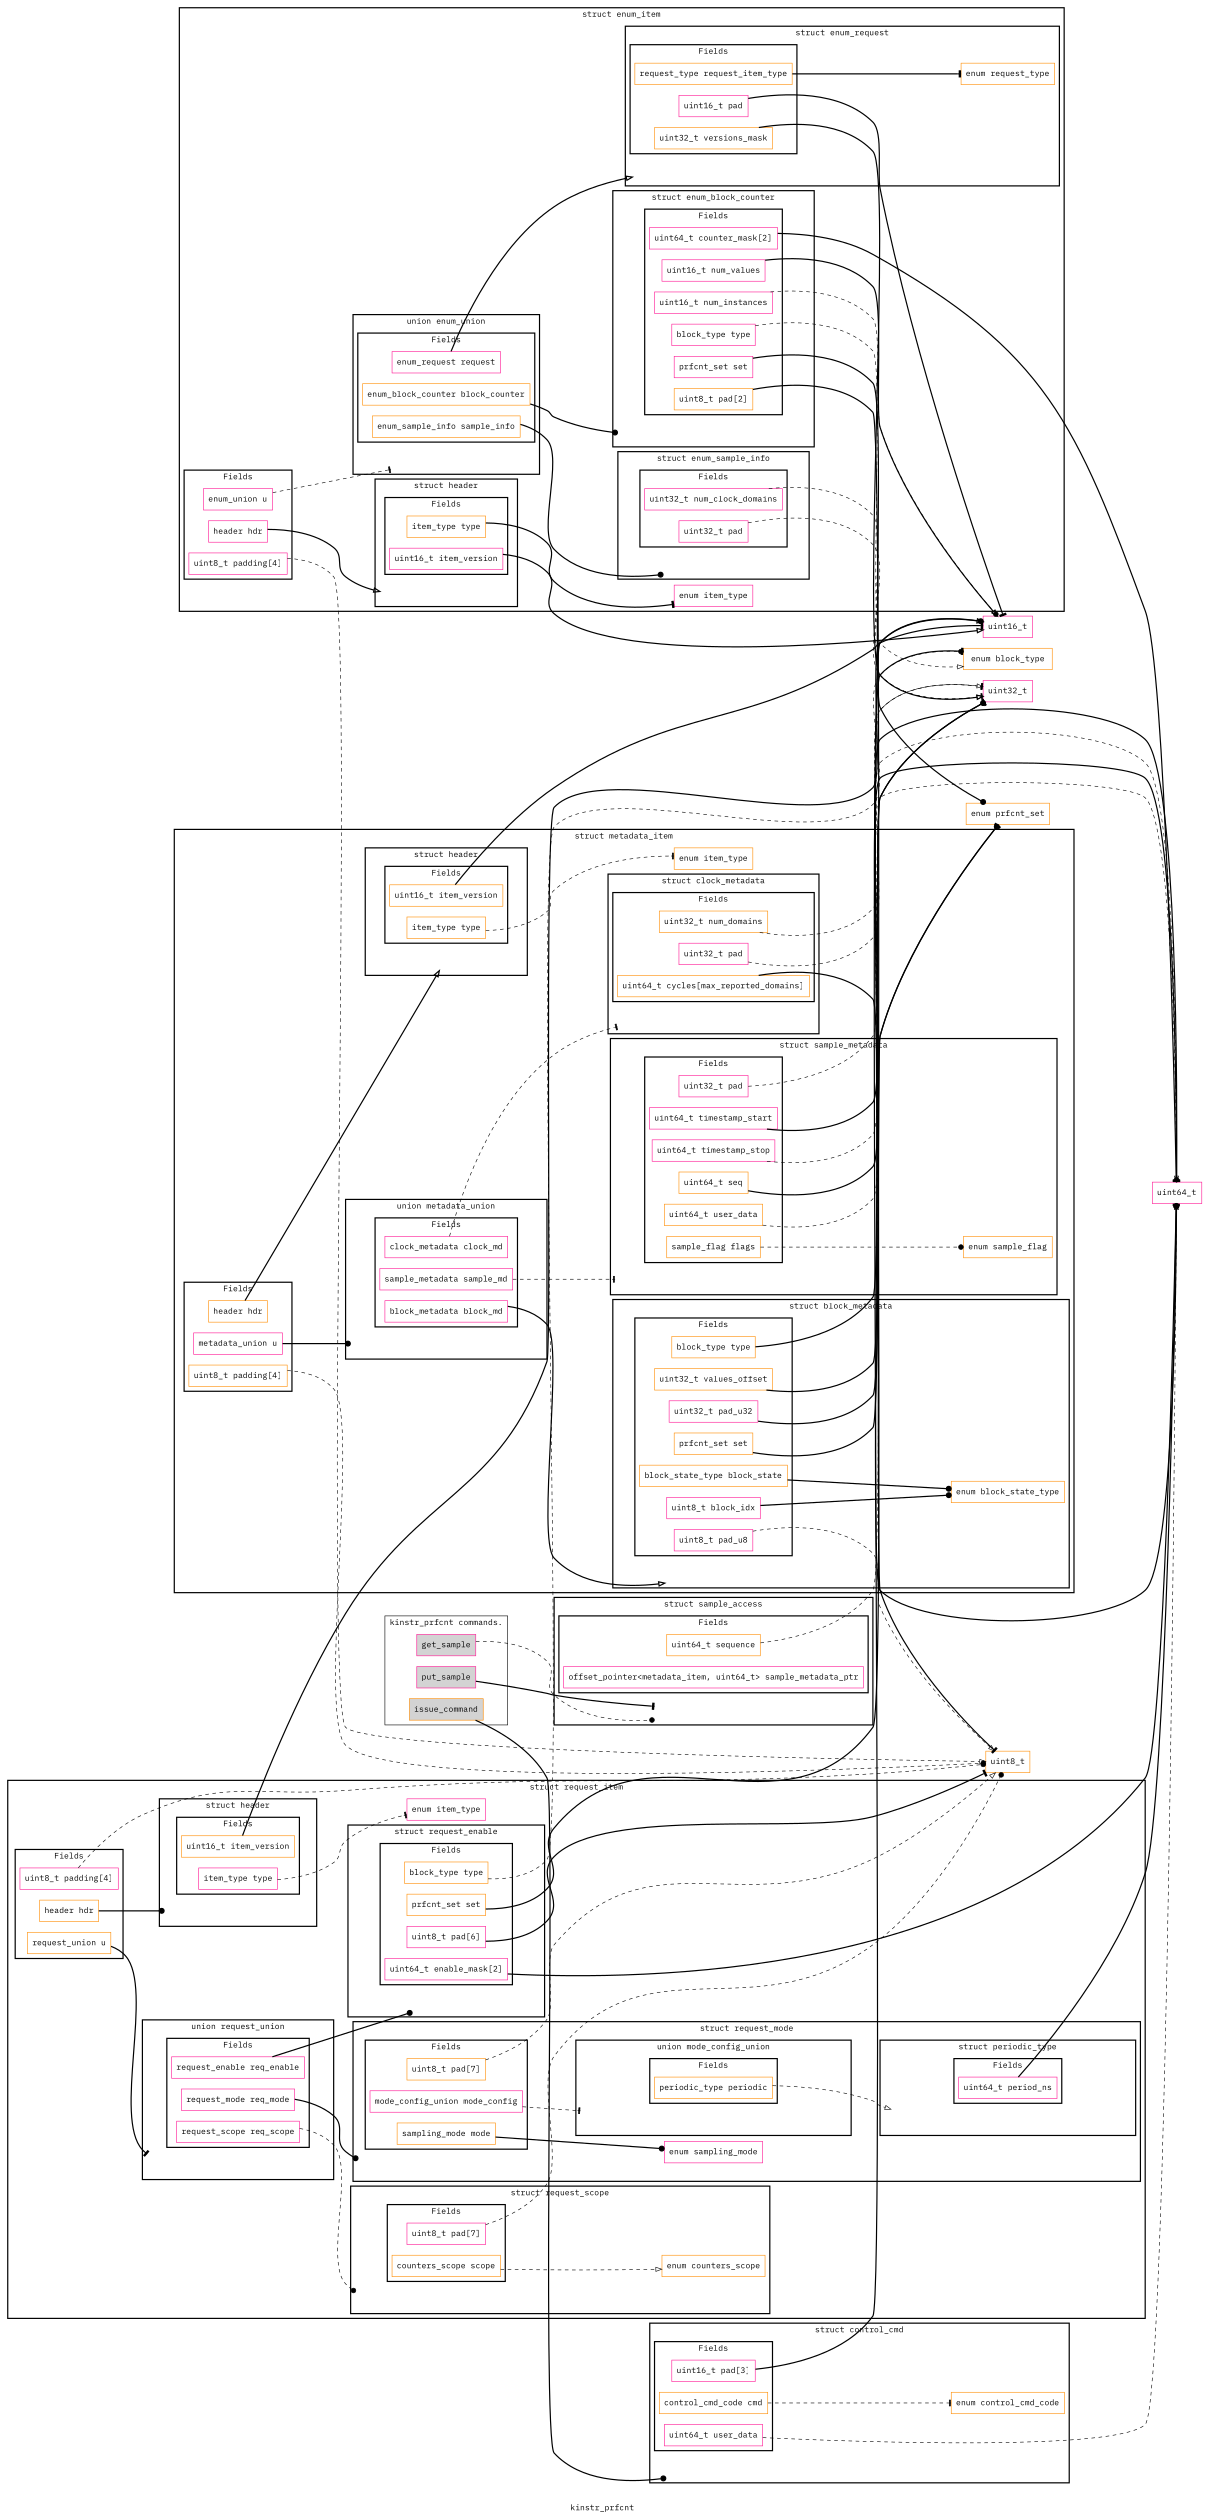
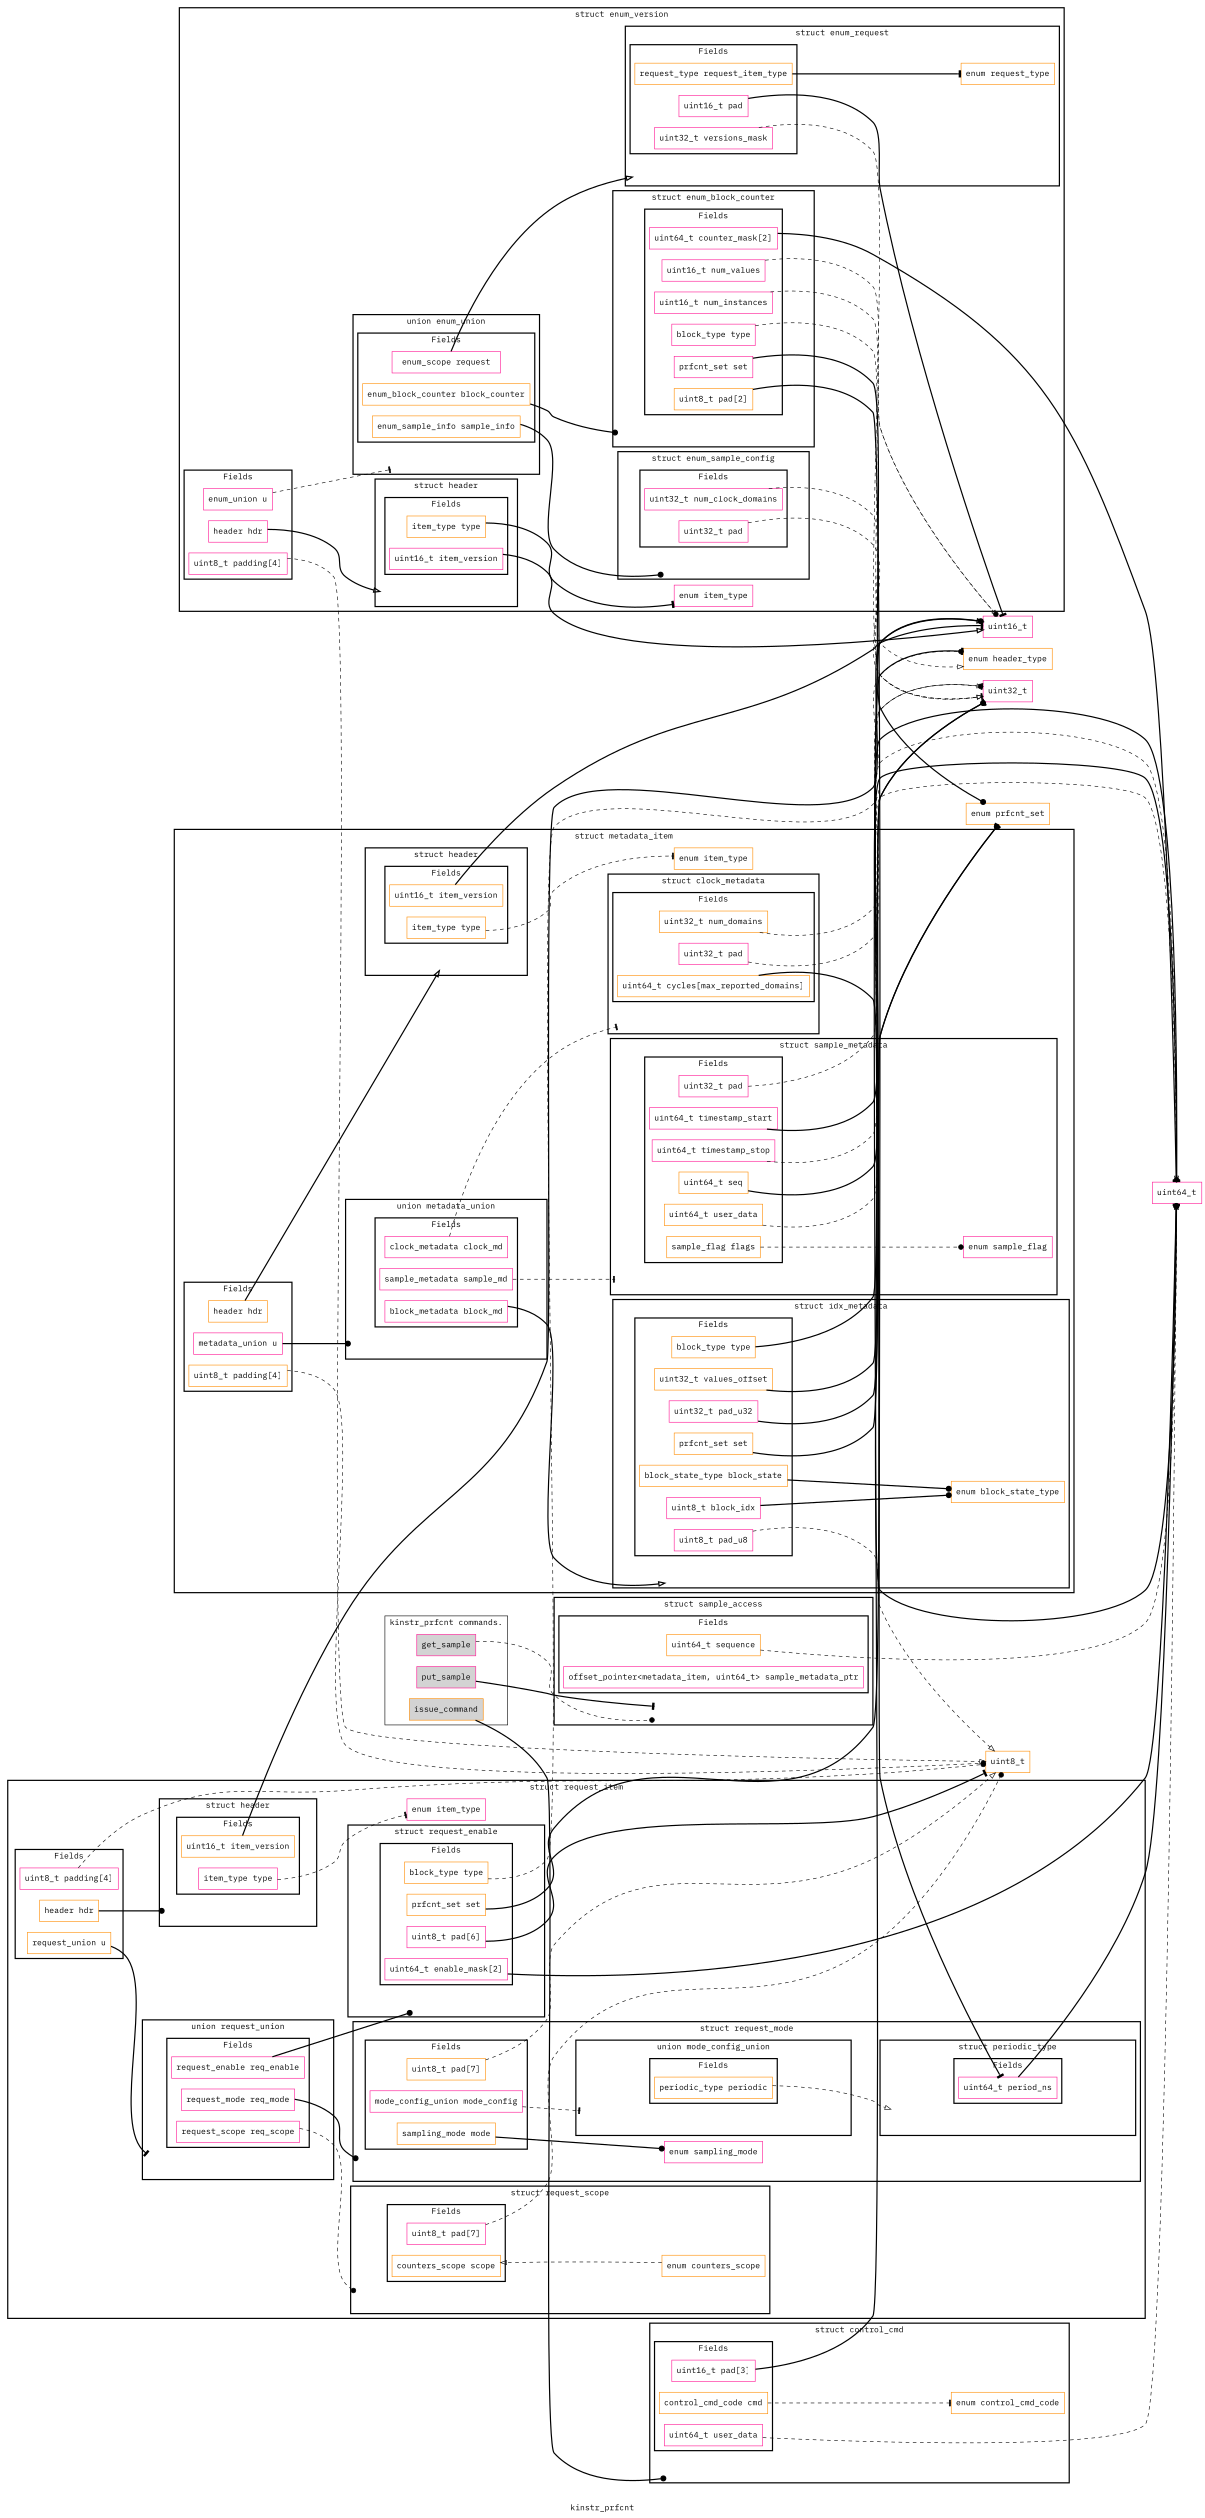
cluster "struct enum_item": label "struct enum_item" -> "struct enum_version"
node "uint32_t versions_mask": color darkorange -> deeppink
edge "uint16_t num_values" -> "uint16_t": style bold -> dashed
edge "uint32_t versions_mask" -> "uint32_t": style bold -> dashed
node "enum_request request": label "enum_request request" -> "enum_scope request"
cluster "struct enum_sample_info": label "struct enum_sample_info" -> "struct enum_sample_config"
node "enum block_type": label "enum block_type" -> "enum header_type"
edge "uint32_t num_domains" -> "uint32_t": arrowhead tee -> dot
edge "uint8_t pad[2]" -> "uint8_t": now "uint8_t pad[2]" -> "uint64_t period_ns"
edge "uint64_t sequence" -> "uint32_t": now "uint64_t sequence" -> "uint64_t"
node "enum sample_flag": color darkorange -> deeppink
cluster "struct block_metadata": label "struct block_metadata" -> "struct idx_metadata"
edge "counters_scope scope" -> "enum counters_scope": reversed
